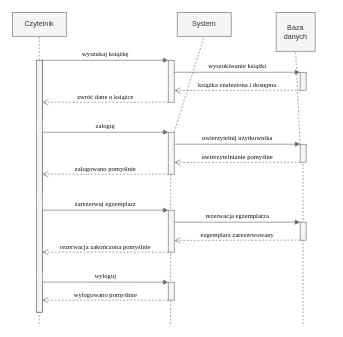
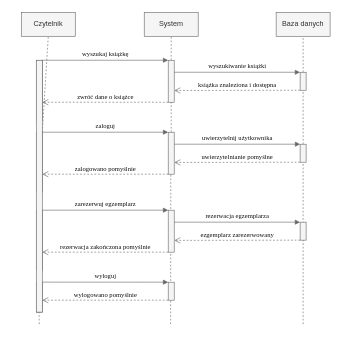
node "Czytelnik": moved (39, 24) -> (48, 24)
node "System": moved (204, 24) -> (171, 24)
node "Baza danych": size 39x39 -> 54x24
